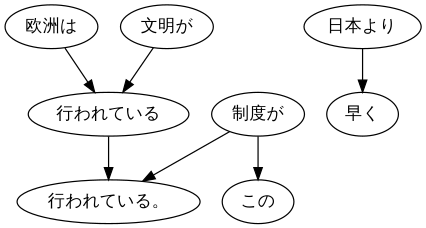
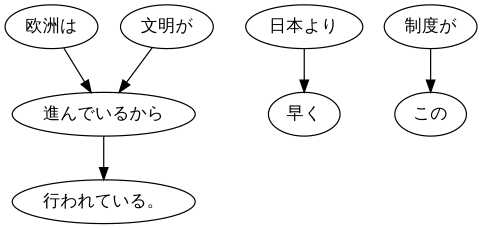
node "行われている": label "行われている" -> "進んでいるから"
edge "制度が" -> "行われている。": removed
